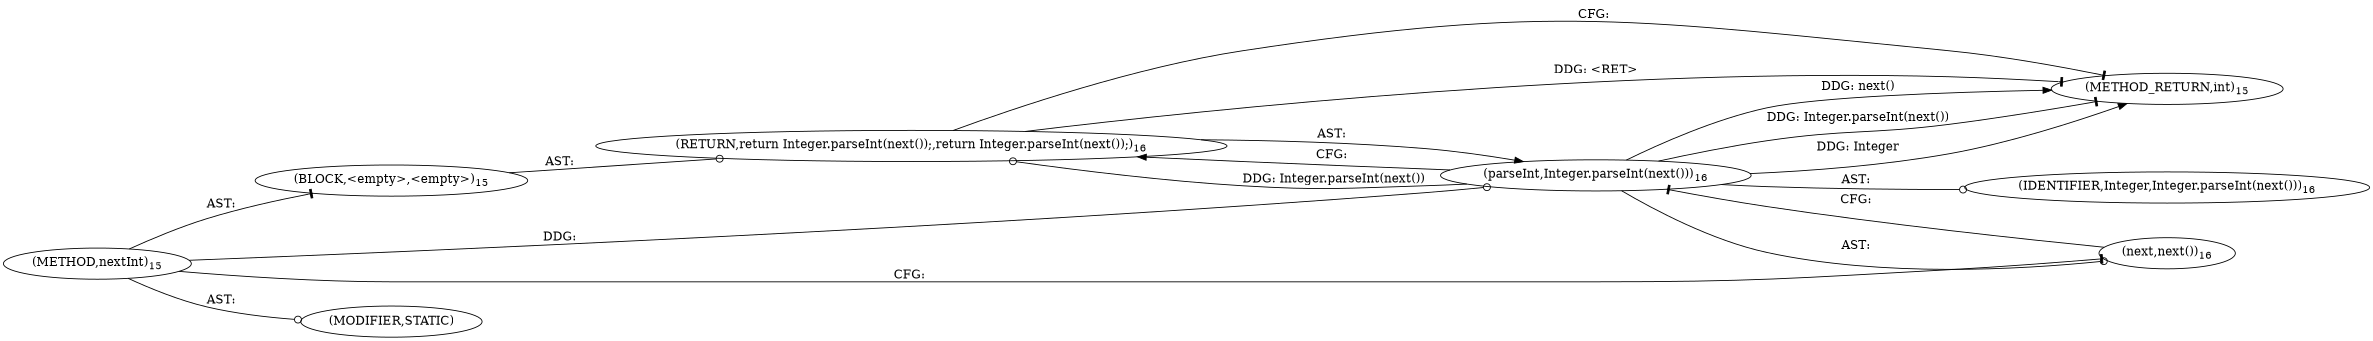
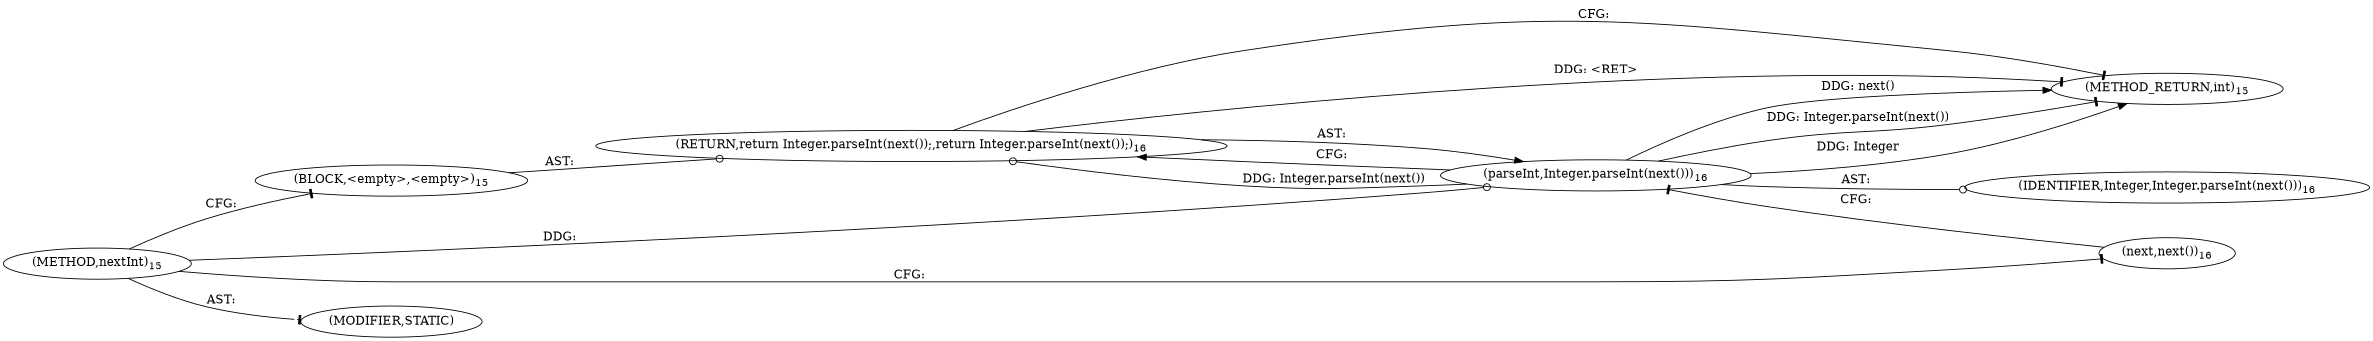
edge "(METHOD,nextInt)" -> "(BLOCK,<empty>,<empty>)": label "AST: " -> "CFG: "
edge "(parseInt,Integer.parseInt(next()))" -> "(next,next())": removed, label "AST:"
edge "(METHOD,nextInt)" -> "(MODIFIER,STATIC)": arrowhead odot -> tee
